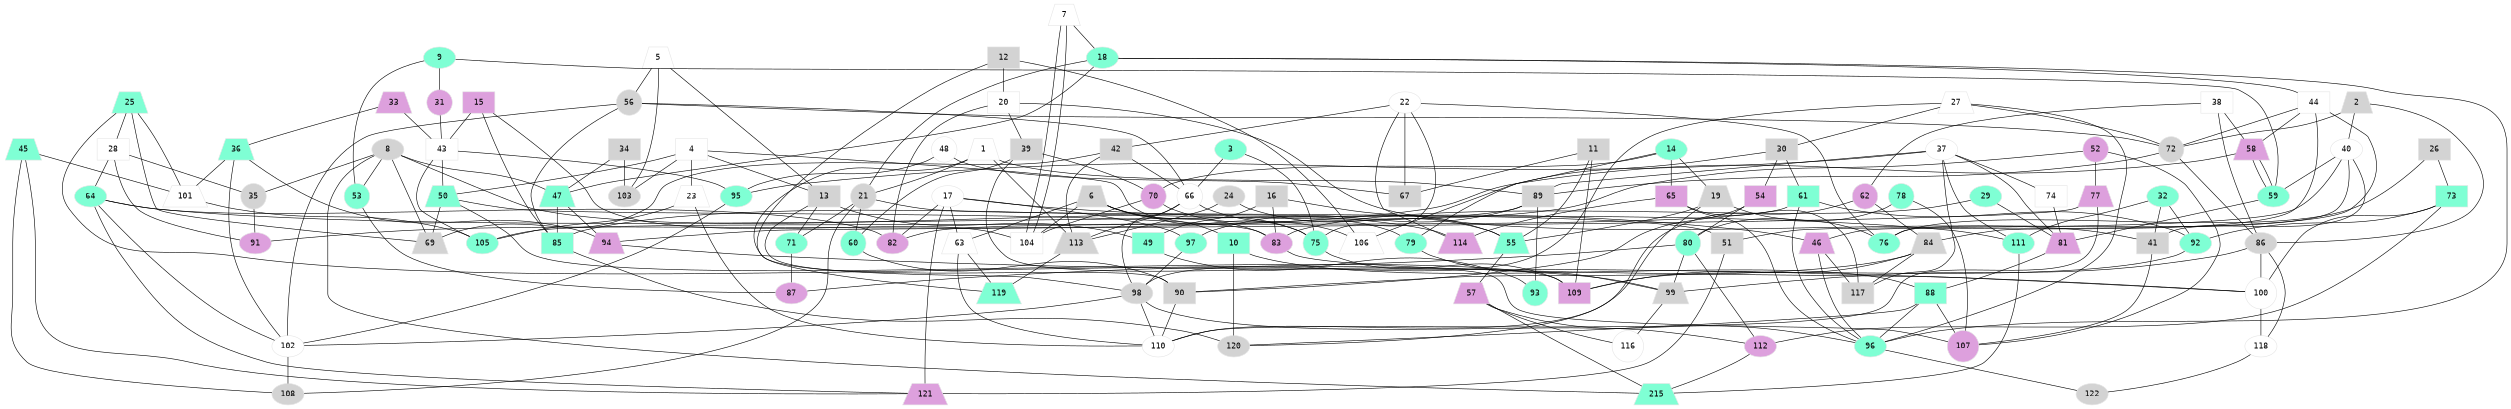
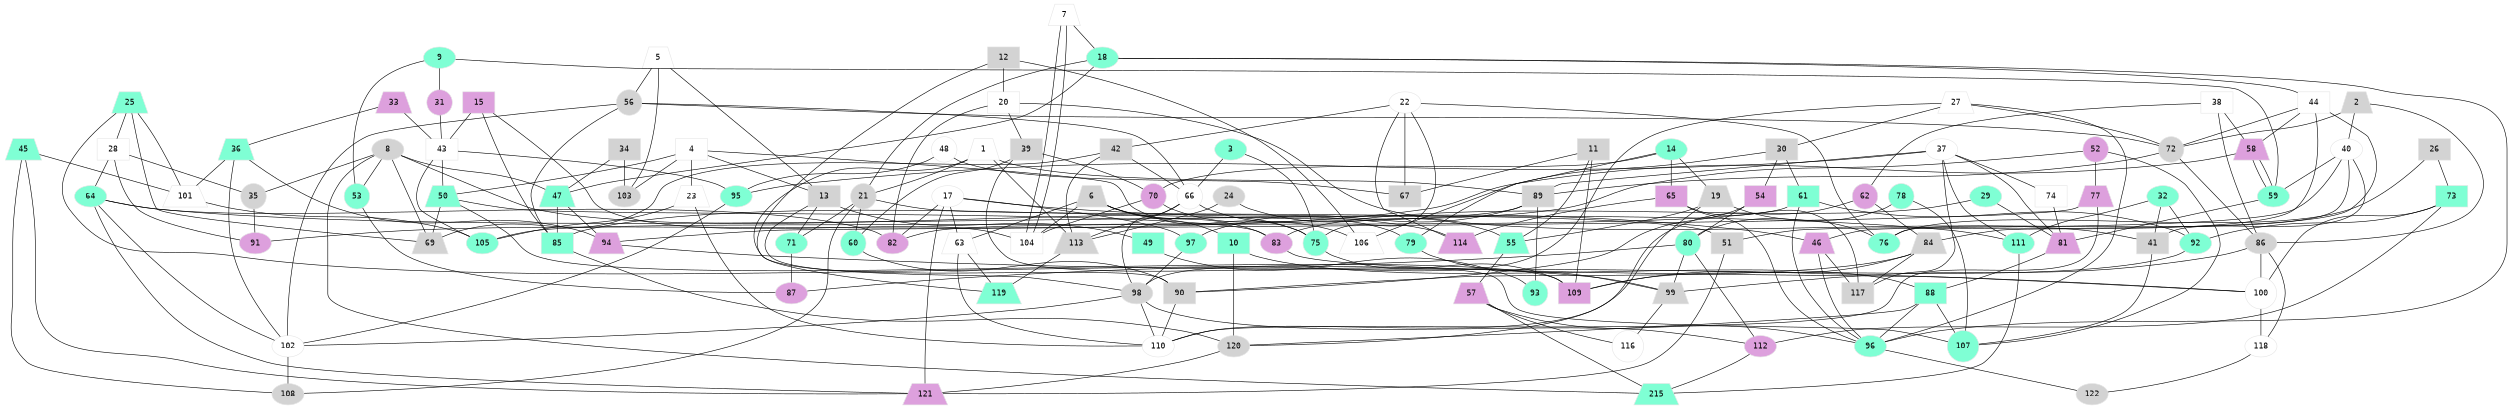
node "16": removed
node "107": fillcolor plum -> aquamarine
edge "120" -- "121": added
